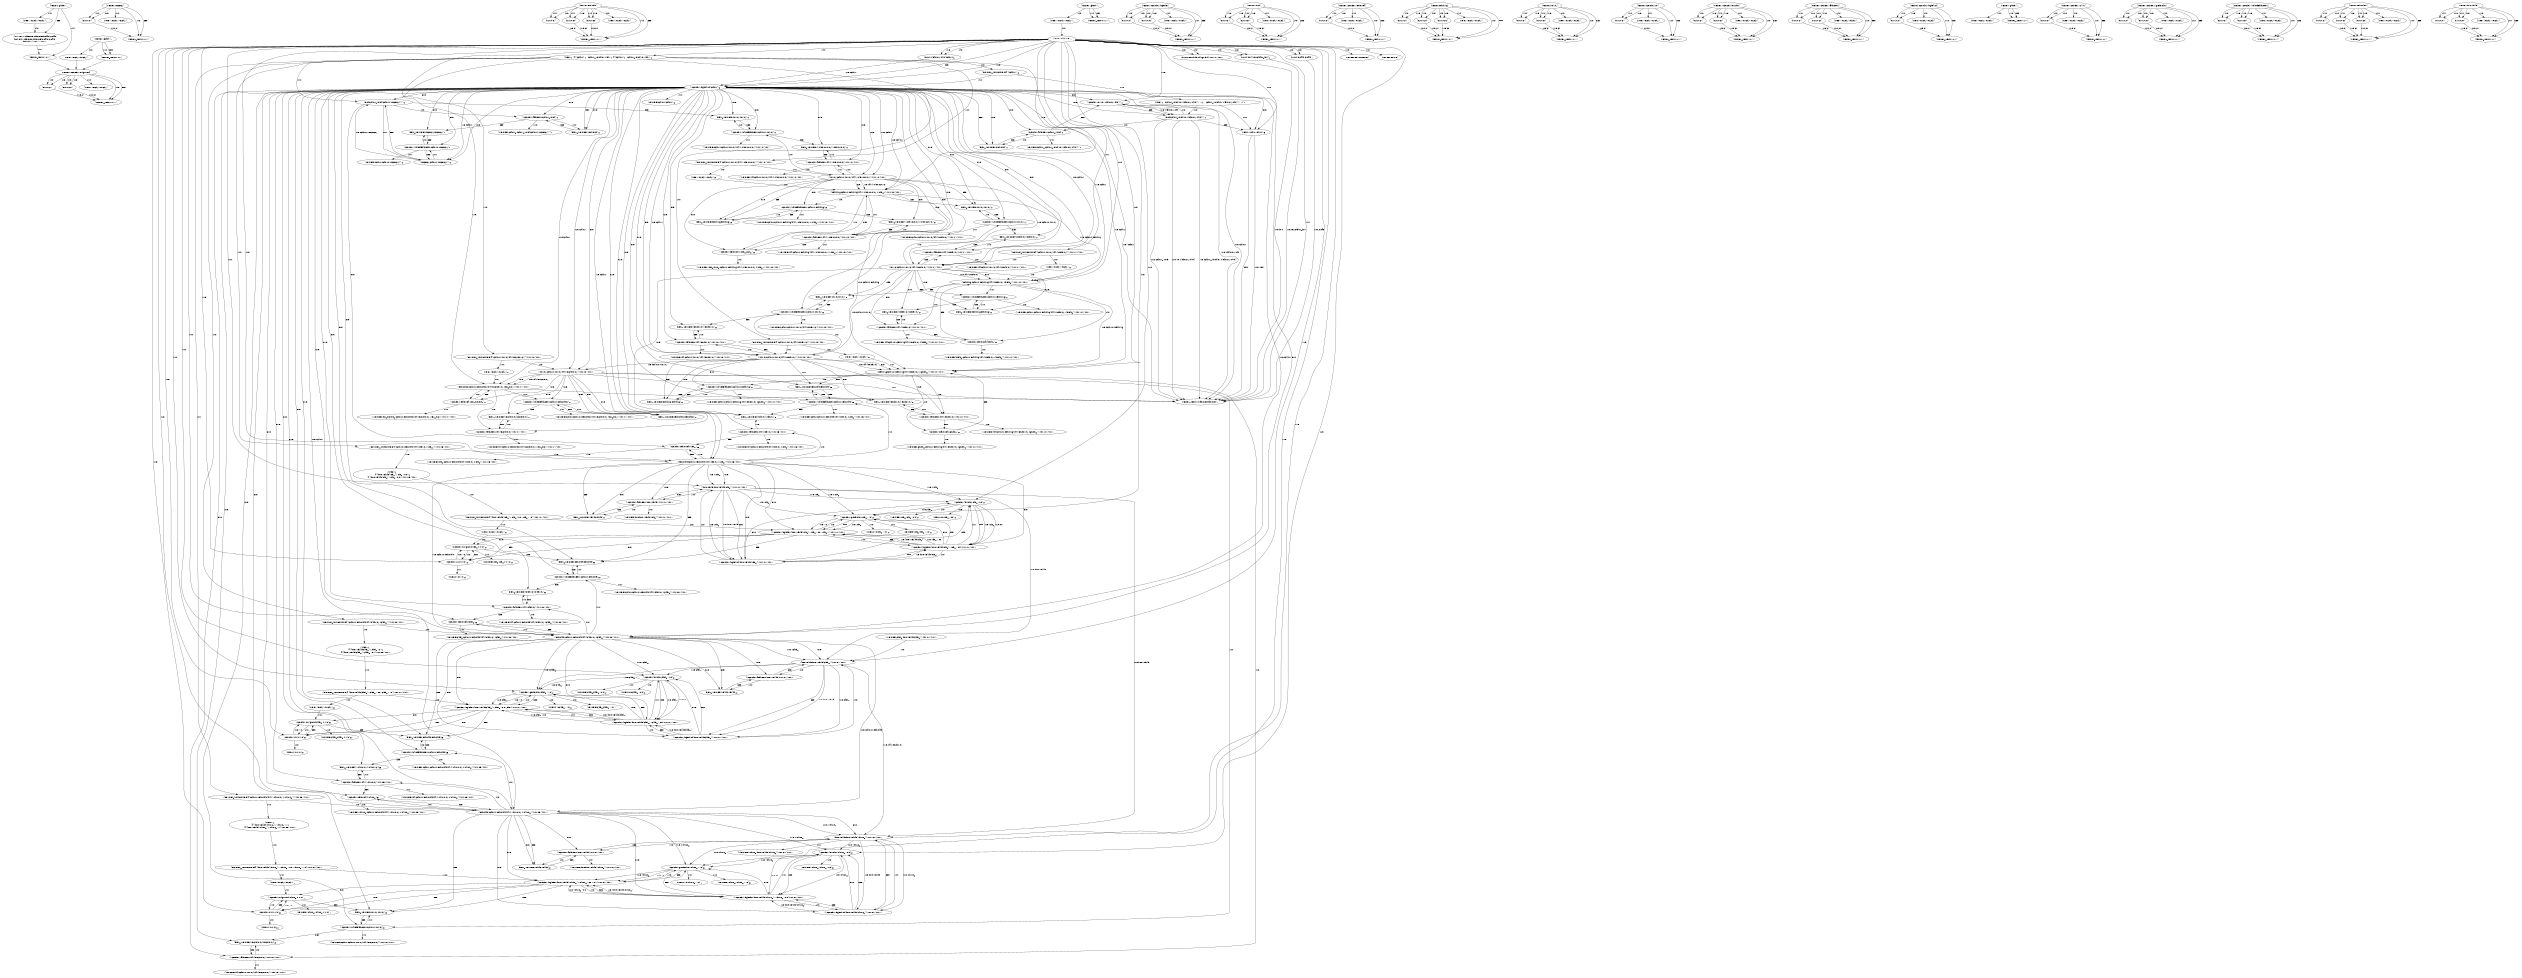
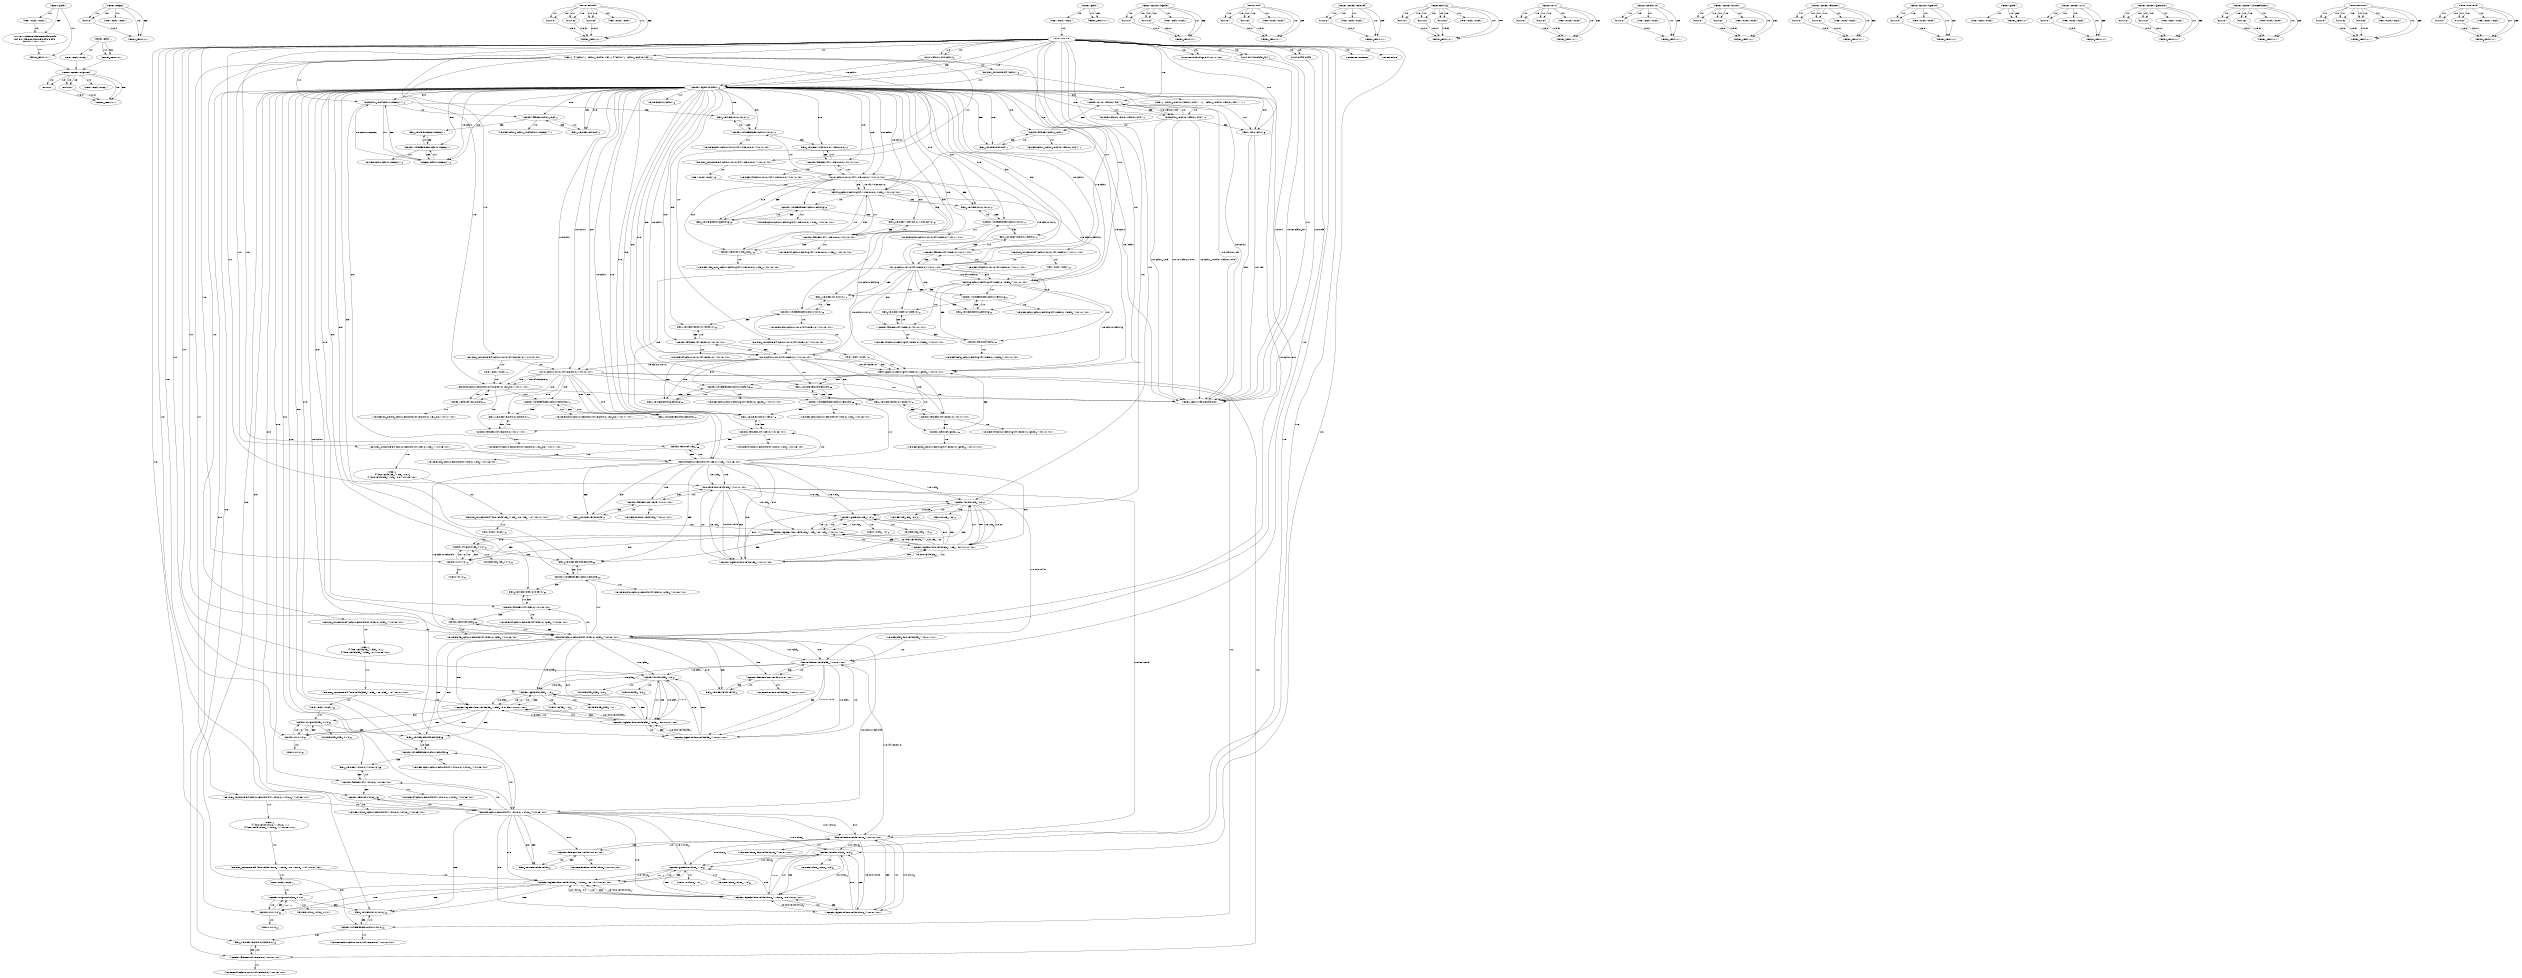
edge "(<operator>.logicalNot,!options)" -> "(FIELD_IDENTIFIER,DeepCopy,DeepCopy)": removed, label "CDG:"
node "(IDENTIFIER,DictionaryValue,new DictionaryValue())": added
edge "(FIELD_IDENTIFIER,kRateKey,kRateKey)" -> "<(<operator>.fieldAccess,util::kRateKey)<SUB>25</SUB>>": added, label "CFG:"
node "<(IDENTIFIER,base,base::IsFinite(pitch_))<SUB>31</SUB>>": added
